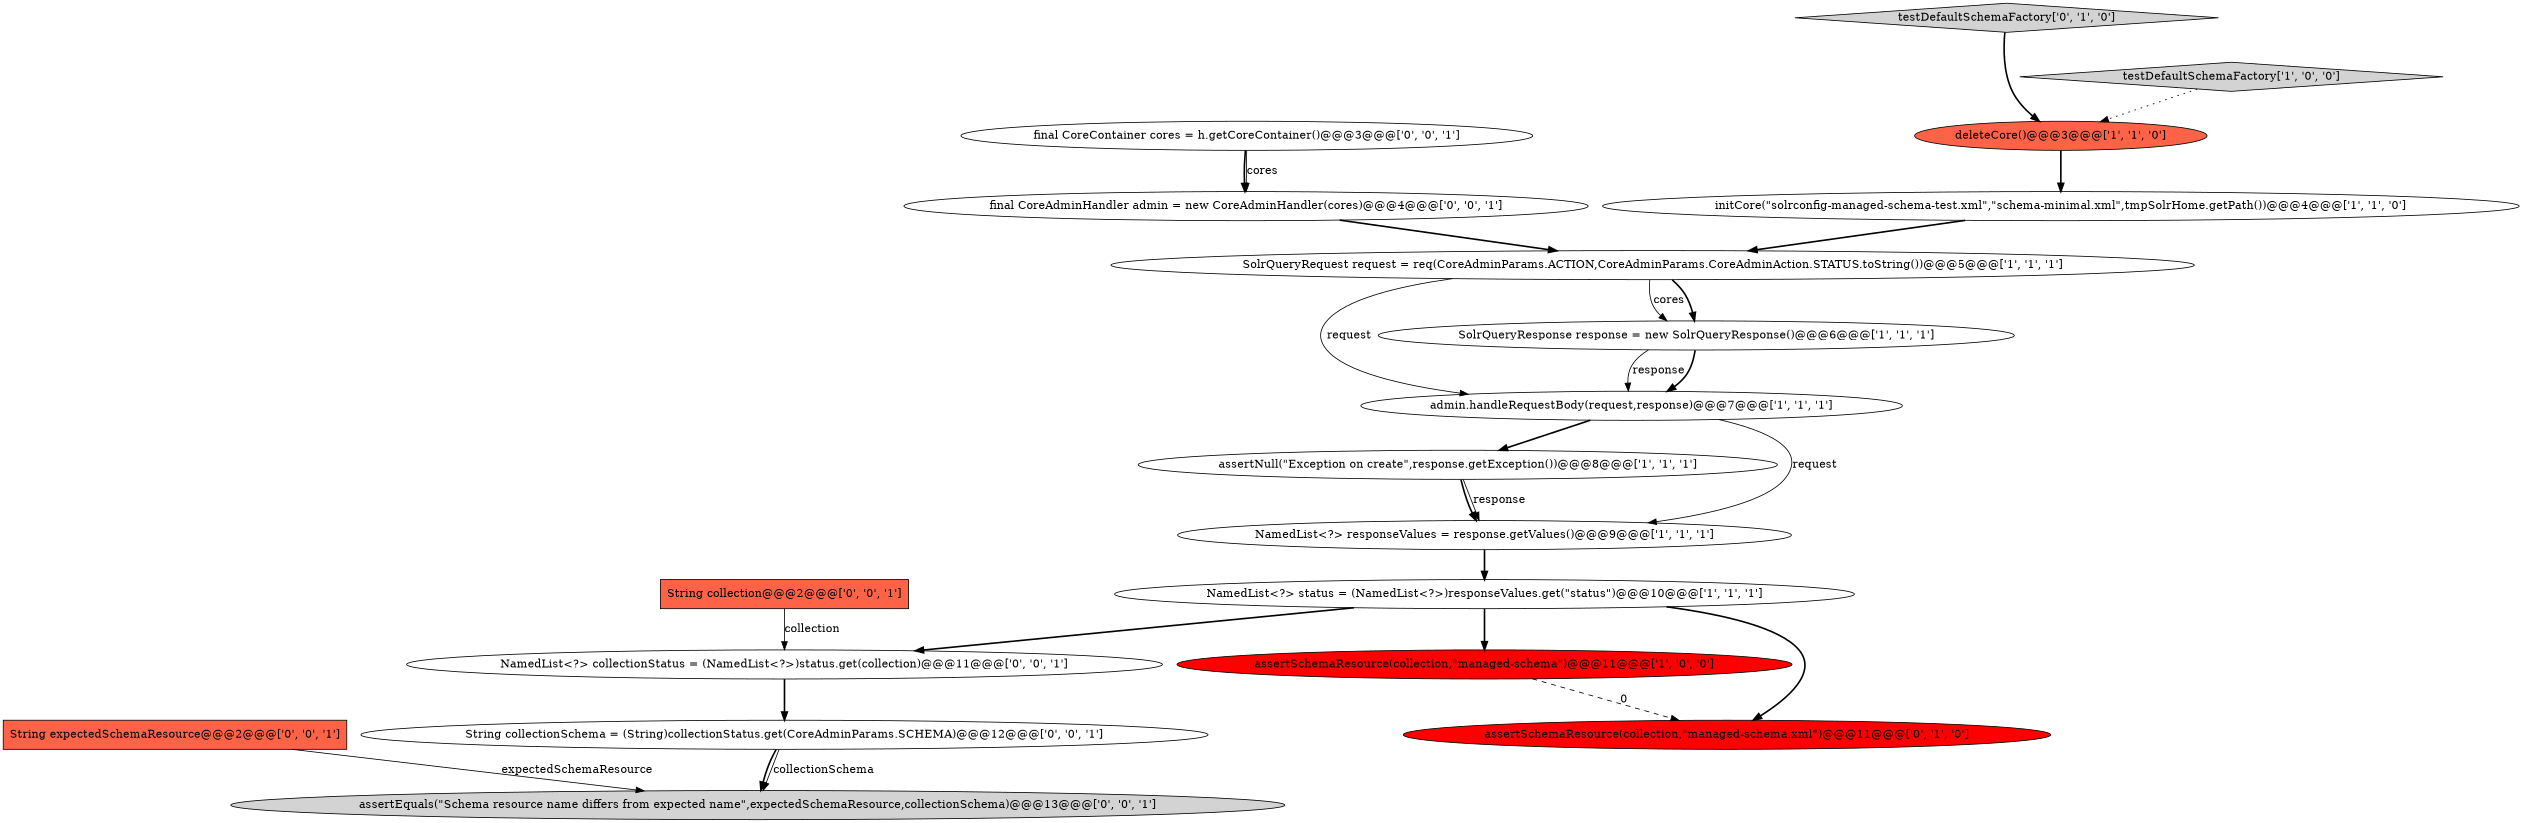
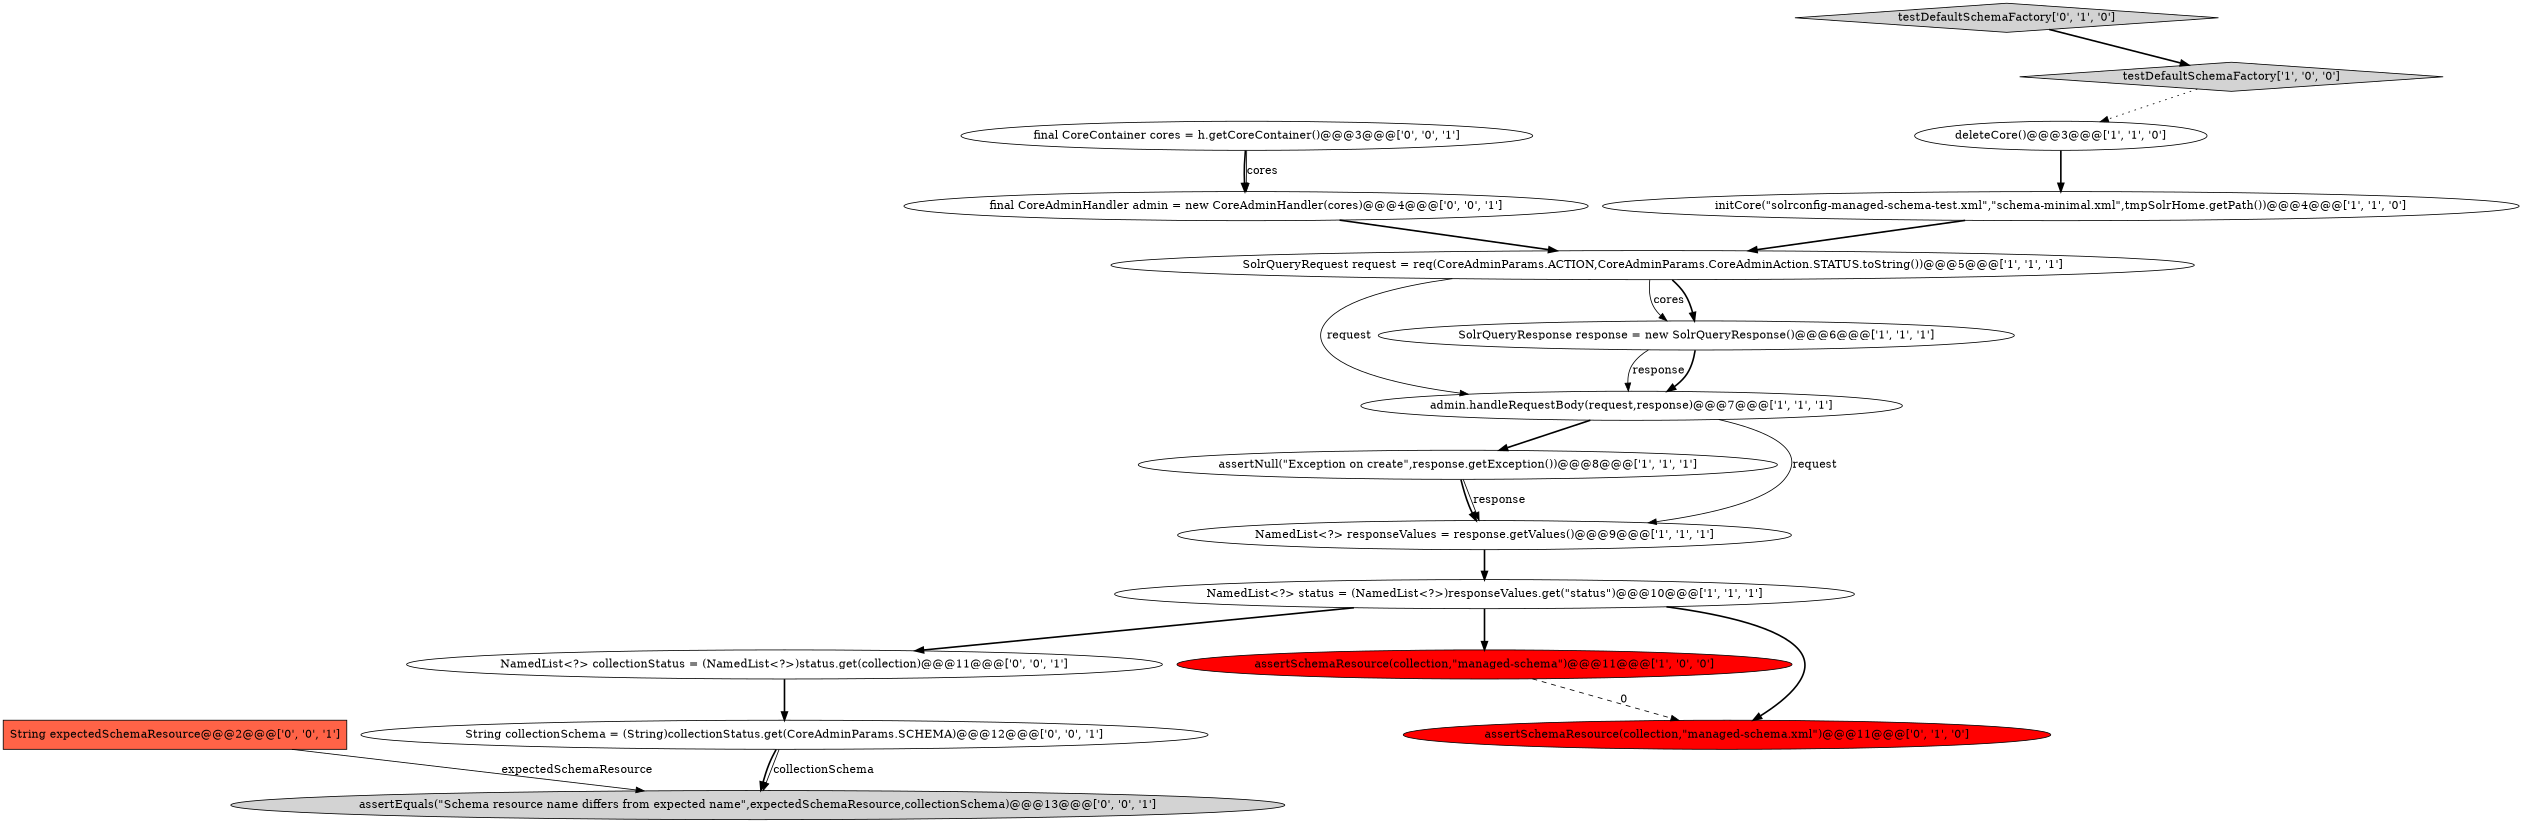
edge "testDefaultSchemaFactory['0', '1', '0']" -> "deleteCore()@@@3@@@['1', '1', '0']": now "testDefaultSchemaFactory['0', '1', '0']" -> "testDefaultSchemaFactory['1', '0', '0']"
node "deleteCore()@@@3@@@['1', '1', '0']": fillcolor tomato -> white
node "String collection@@@2@@@['0', '0', '1']": removed
